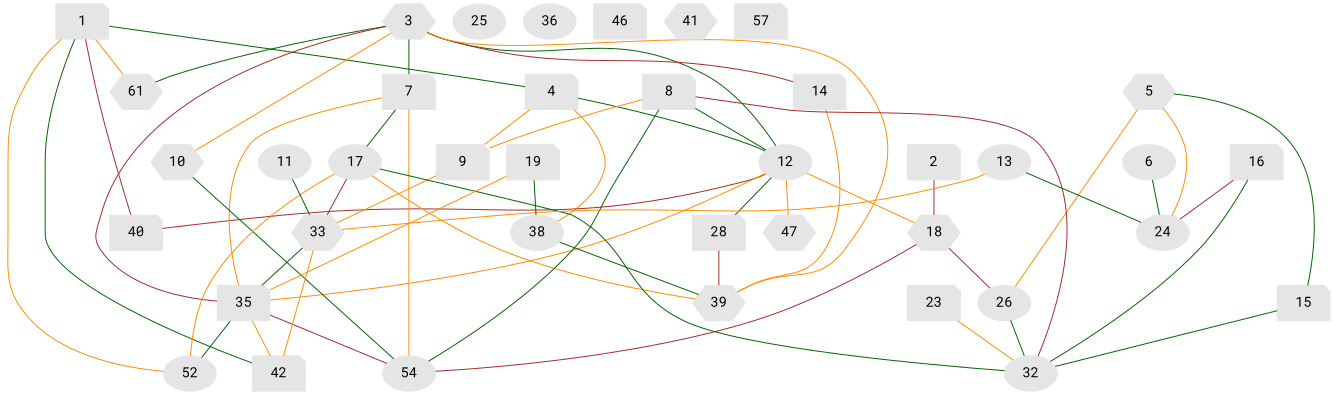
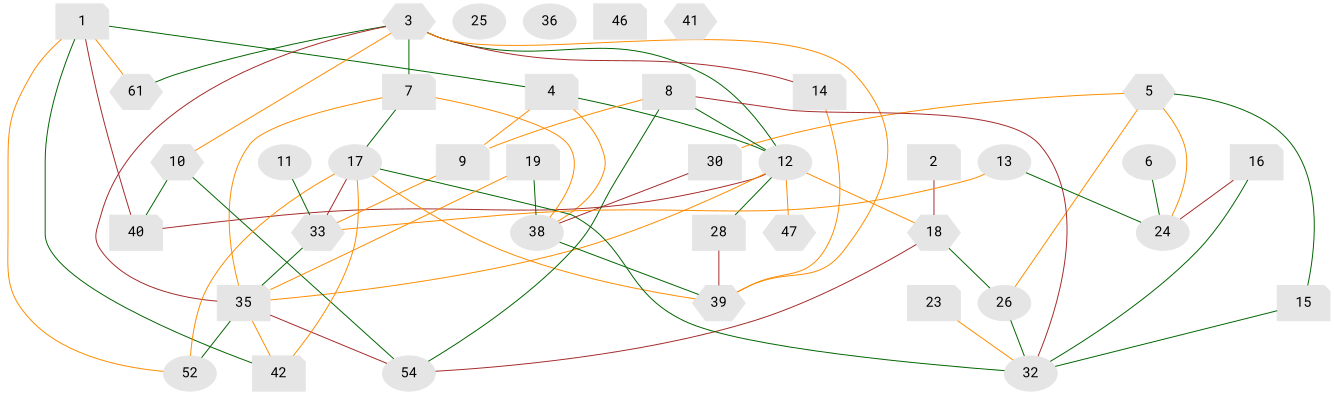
node "57": removed
node "30": added
edge "10" -- "40": added
edge "7" -- "54": now "7" -- "38"
edge "18" -- "26": color brown -> darkgreen
edge "33" -- "42": now "17" -- "42"
